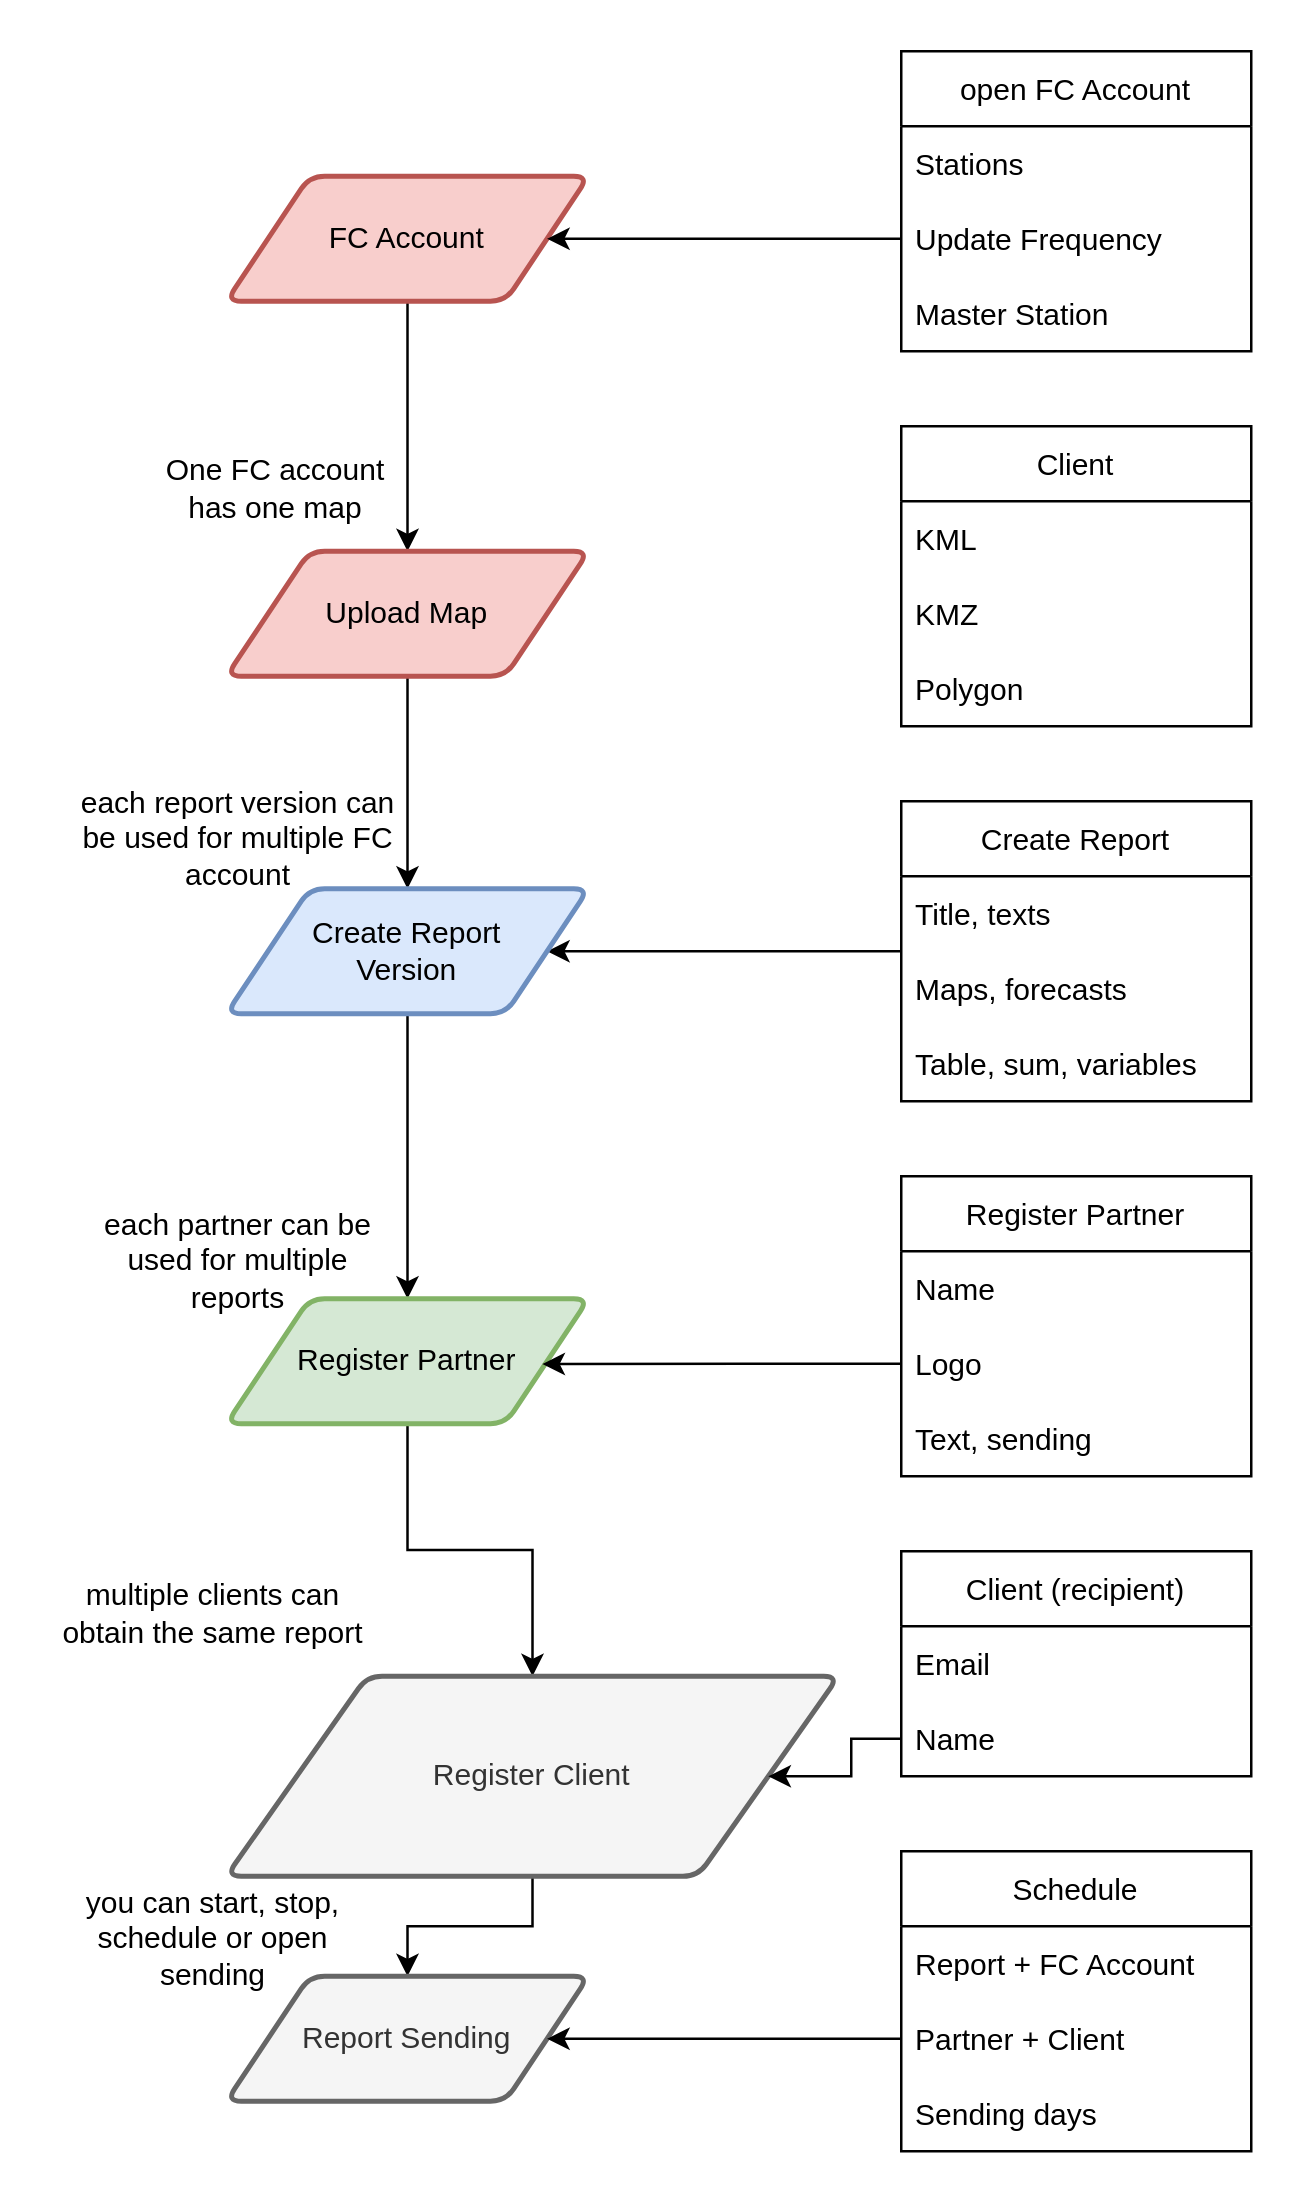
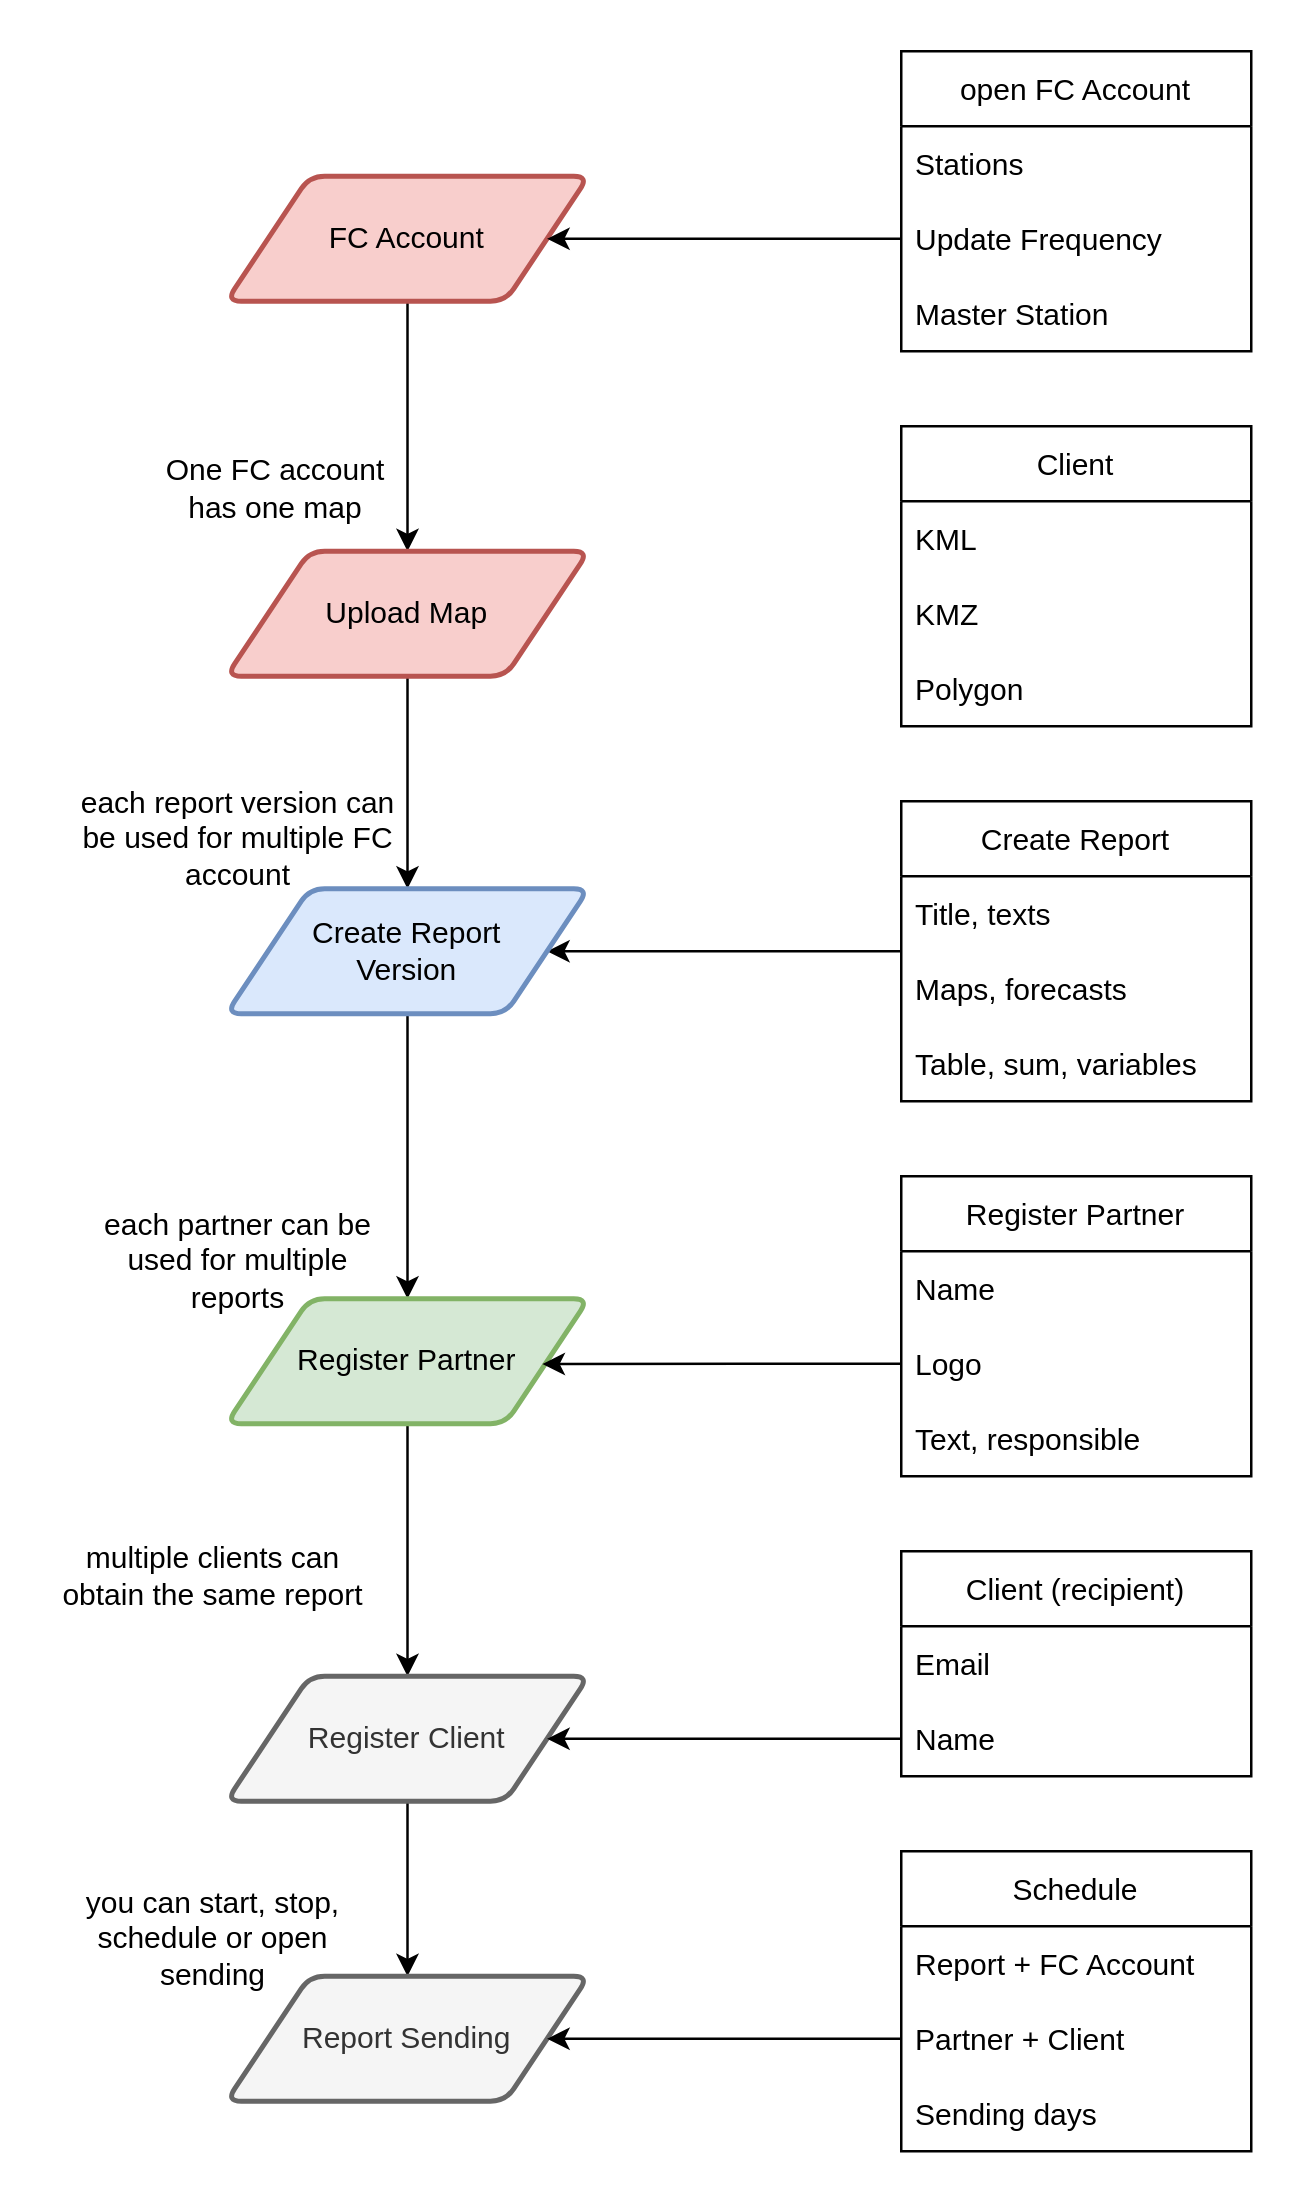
node "Text, sending": label "Text, sending" -> "Text, responsible"
node "multiple clients can obtain the same report": moved (214, 1614) -> (214, 1576)
node "Register Client": size 613x200 -> 363x125
